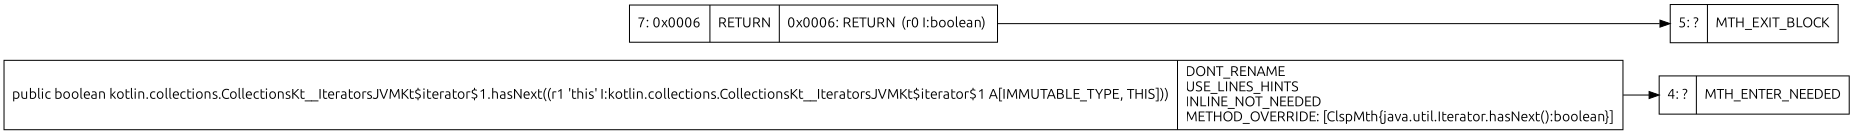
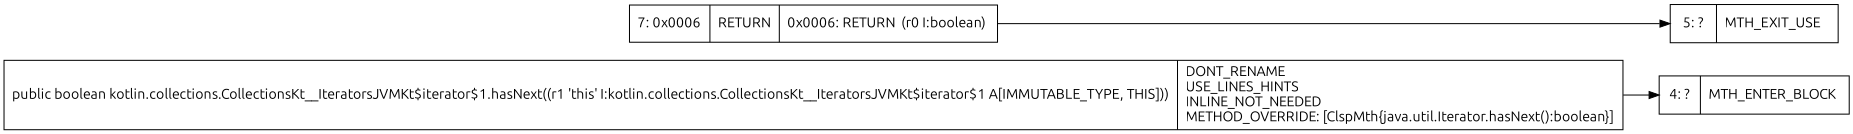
node "5: ?": text "MTH_EXIT_BLOCK" -> "MTH_EXIT_USE"
node "4: ?": text "MTH_ENTER_NEEDED" -> "MTH_ENTER_BLOCK"
